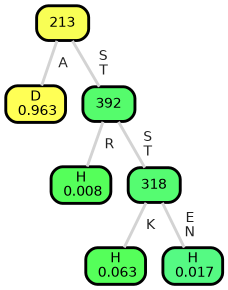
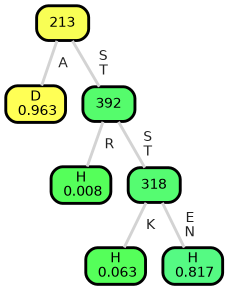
node "H 0.017": label "H 0.017" -> "H 0.817"
